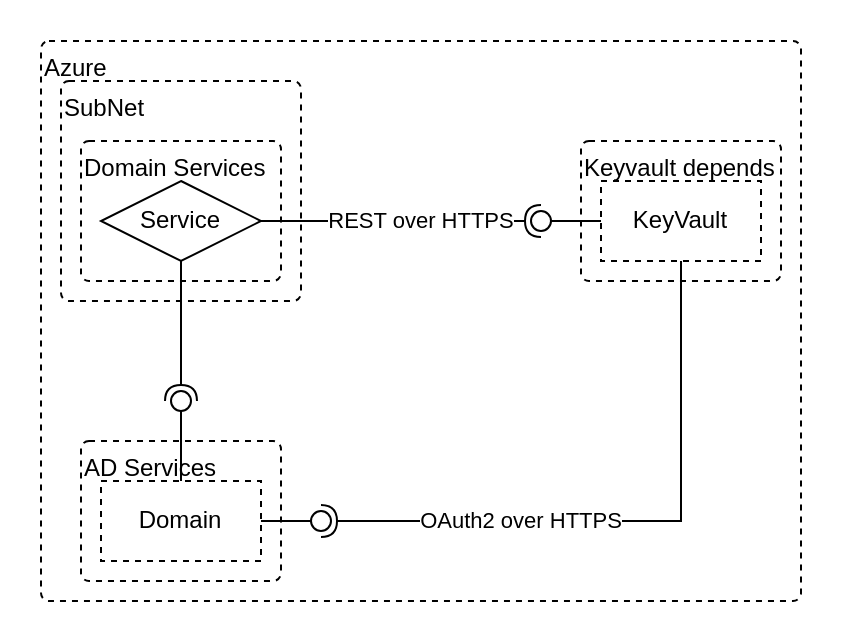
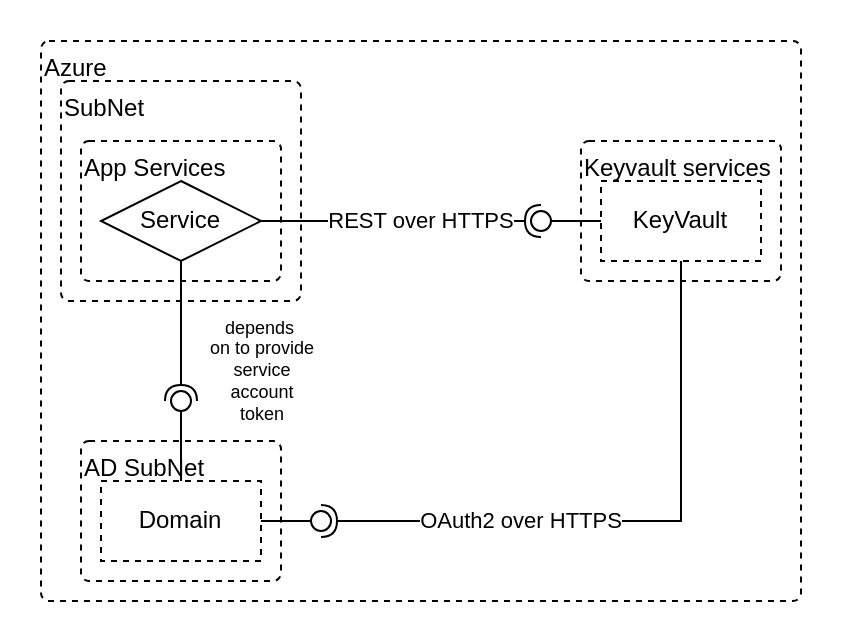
node "Domain Services": label "Domain Services" -> "App Services"
node "Keyvault depends": label "Keyvault depends" -> "Keyvault services"
node "depends on to provideserviceaccounttoken": added
node "AD Services": label "AD Services" -> "AD SubNet"
